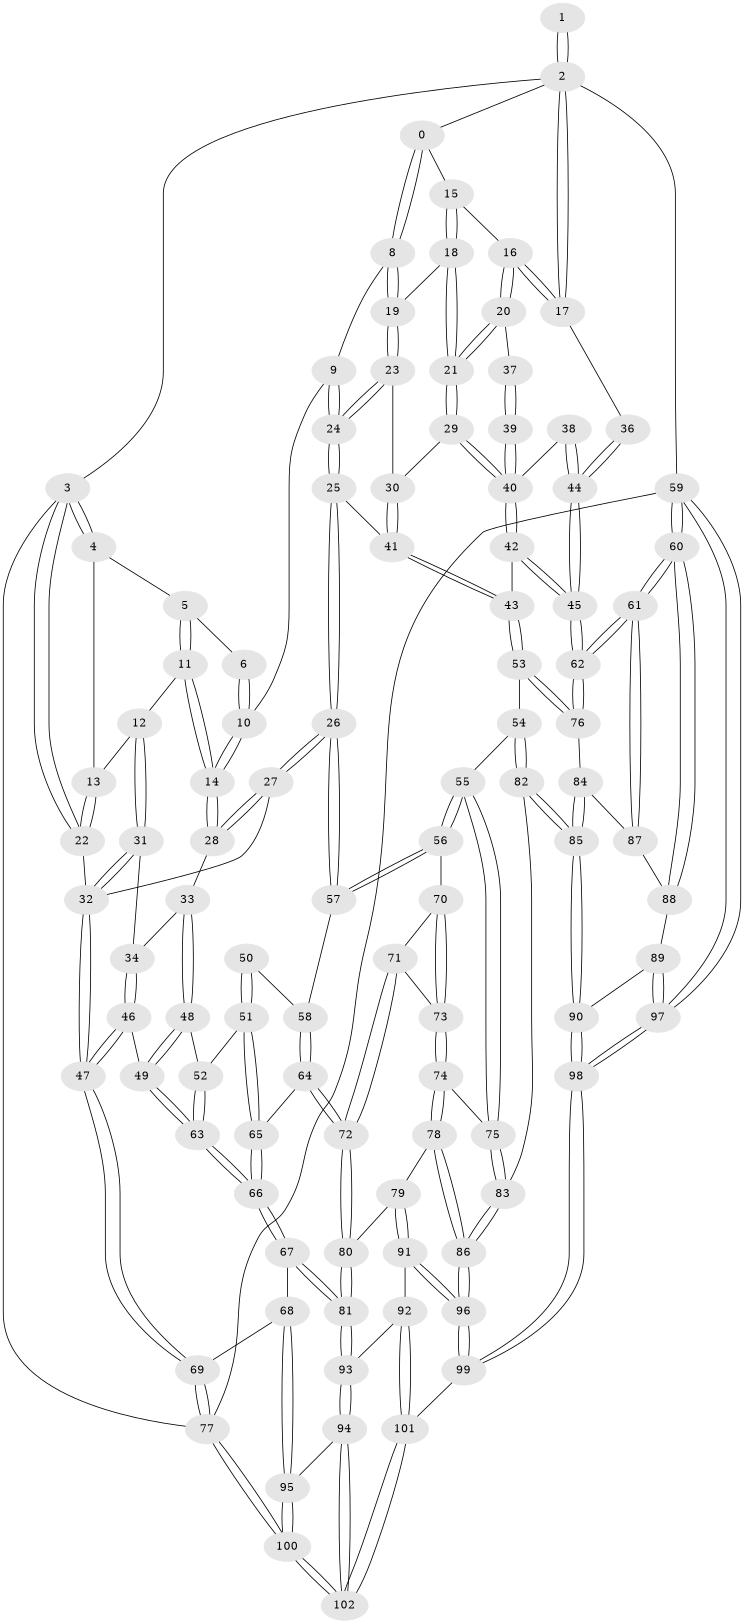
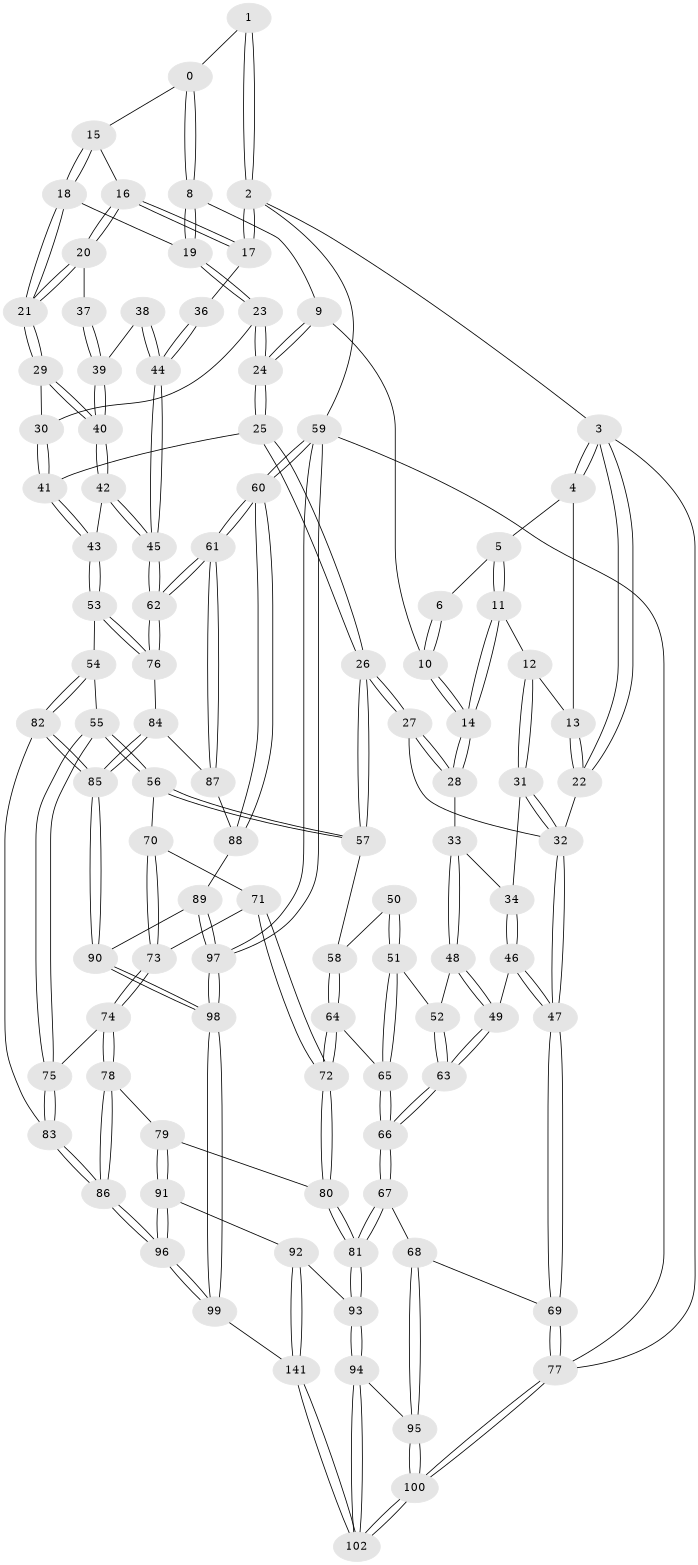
edge "2" -- "0": now "1" -- "0"
edge "38" -- "40": now "38" -- "39"
node "101": label "101" -> "141"
